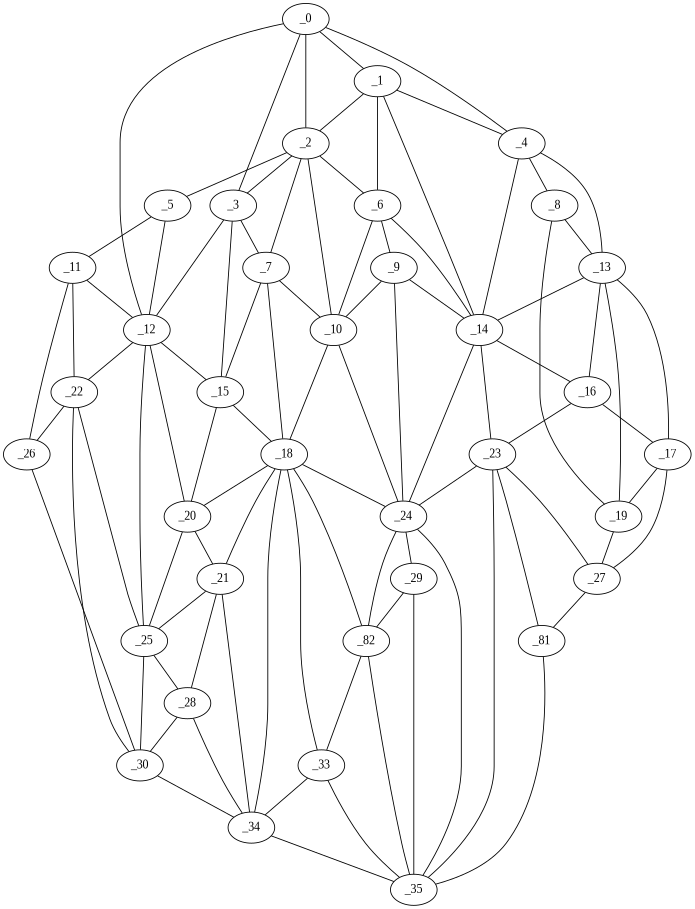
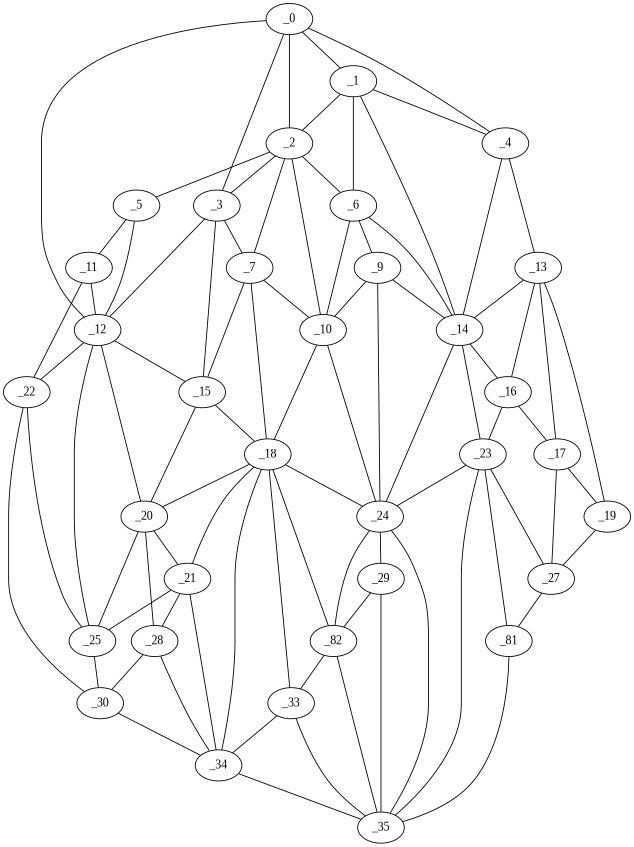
node "_8": removed
node "_26": removed
edge "_25" -- "_28": now "_20" -- "_28"
